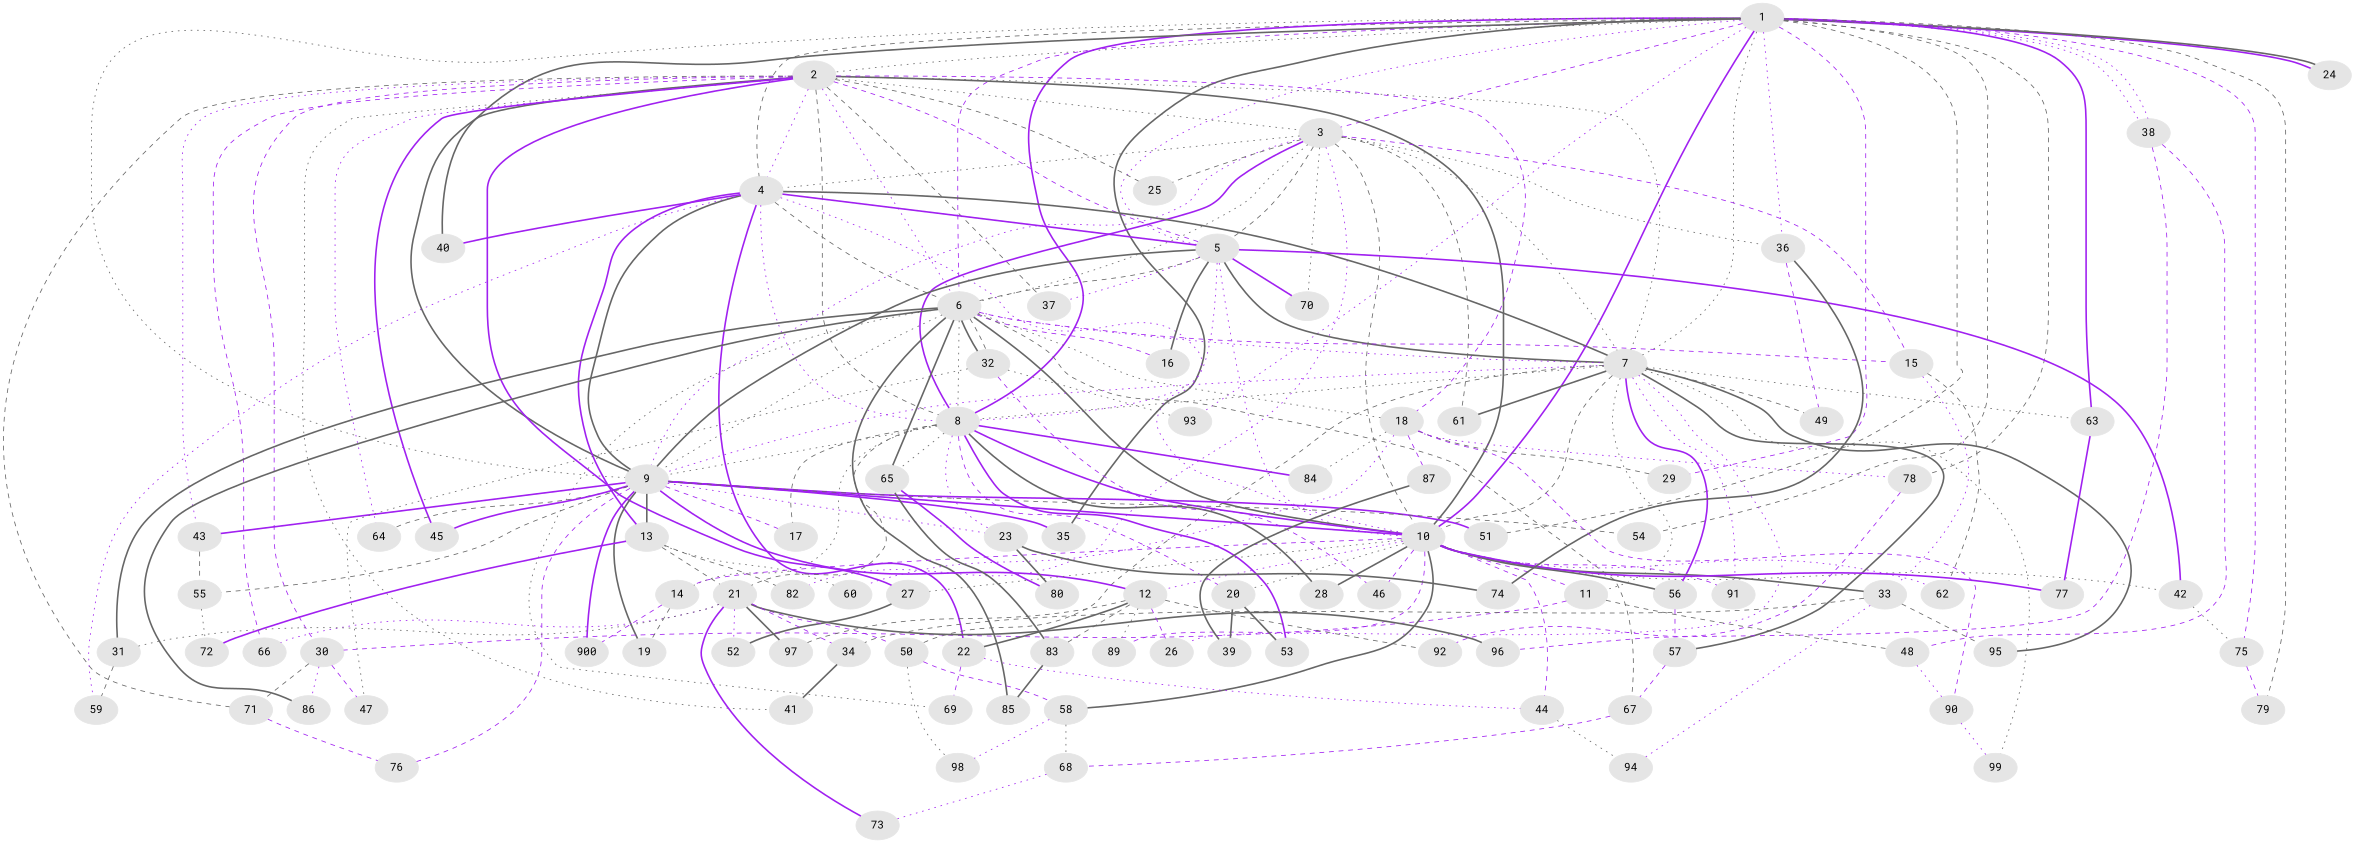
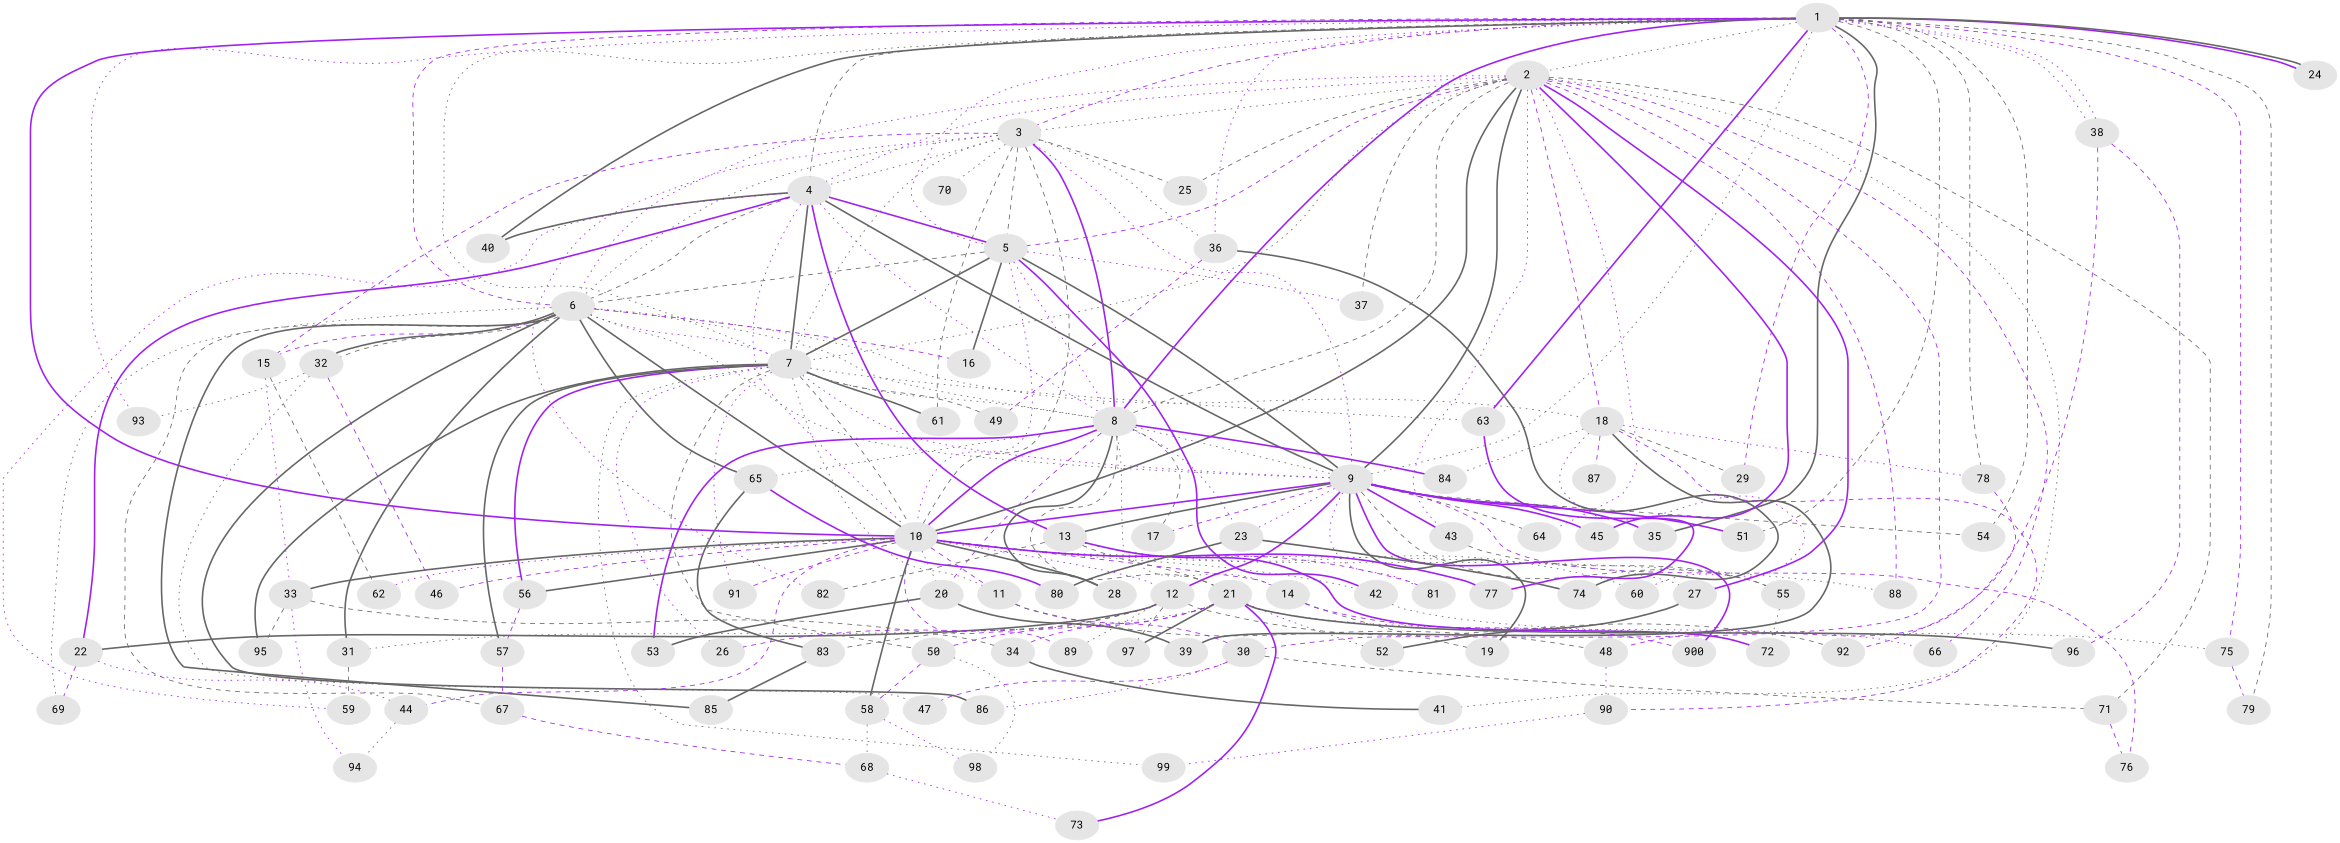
edge "4" -- "40": color purple -> gray40
edge "5" -- "70": removed
edge "87" -- "39": now "18" -- "39"
node "81": added
node "88": added
